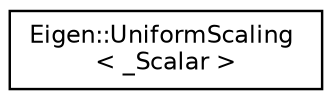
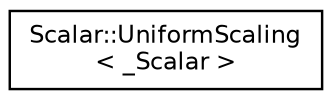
node "Eigen::UniformScaling < _Scalar >": label "Eigen::UniformScaling < _Scalar >" -> "Scalar::UniformScaling < _Scalar >"
